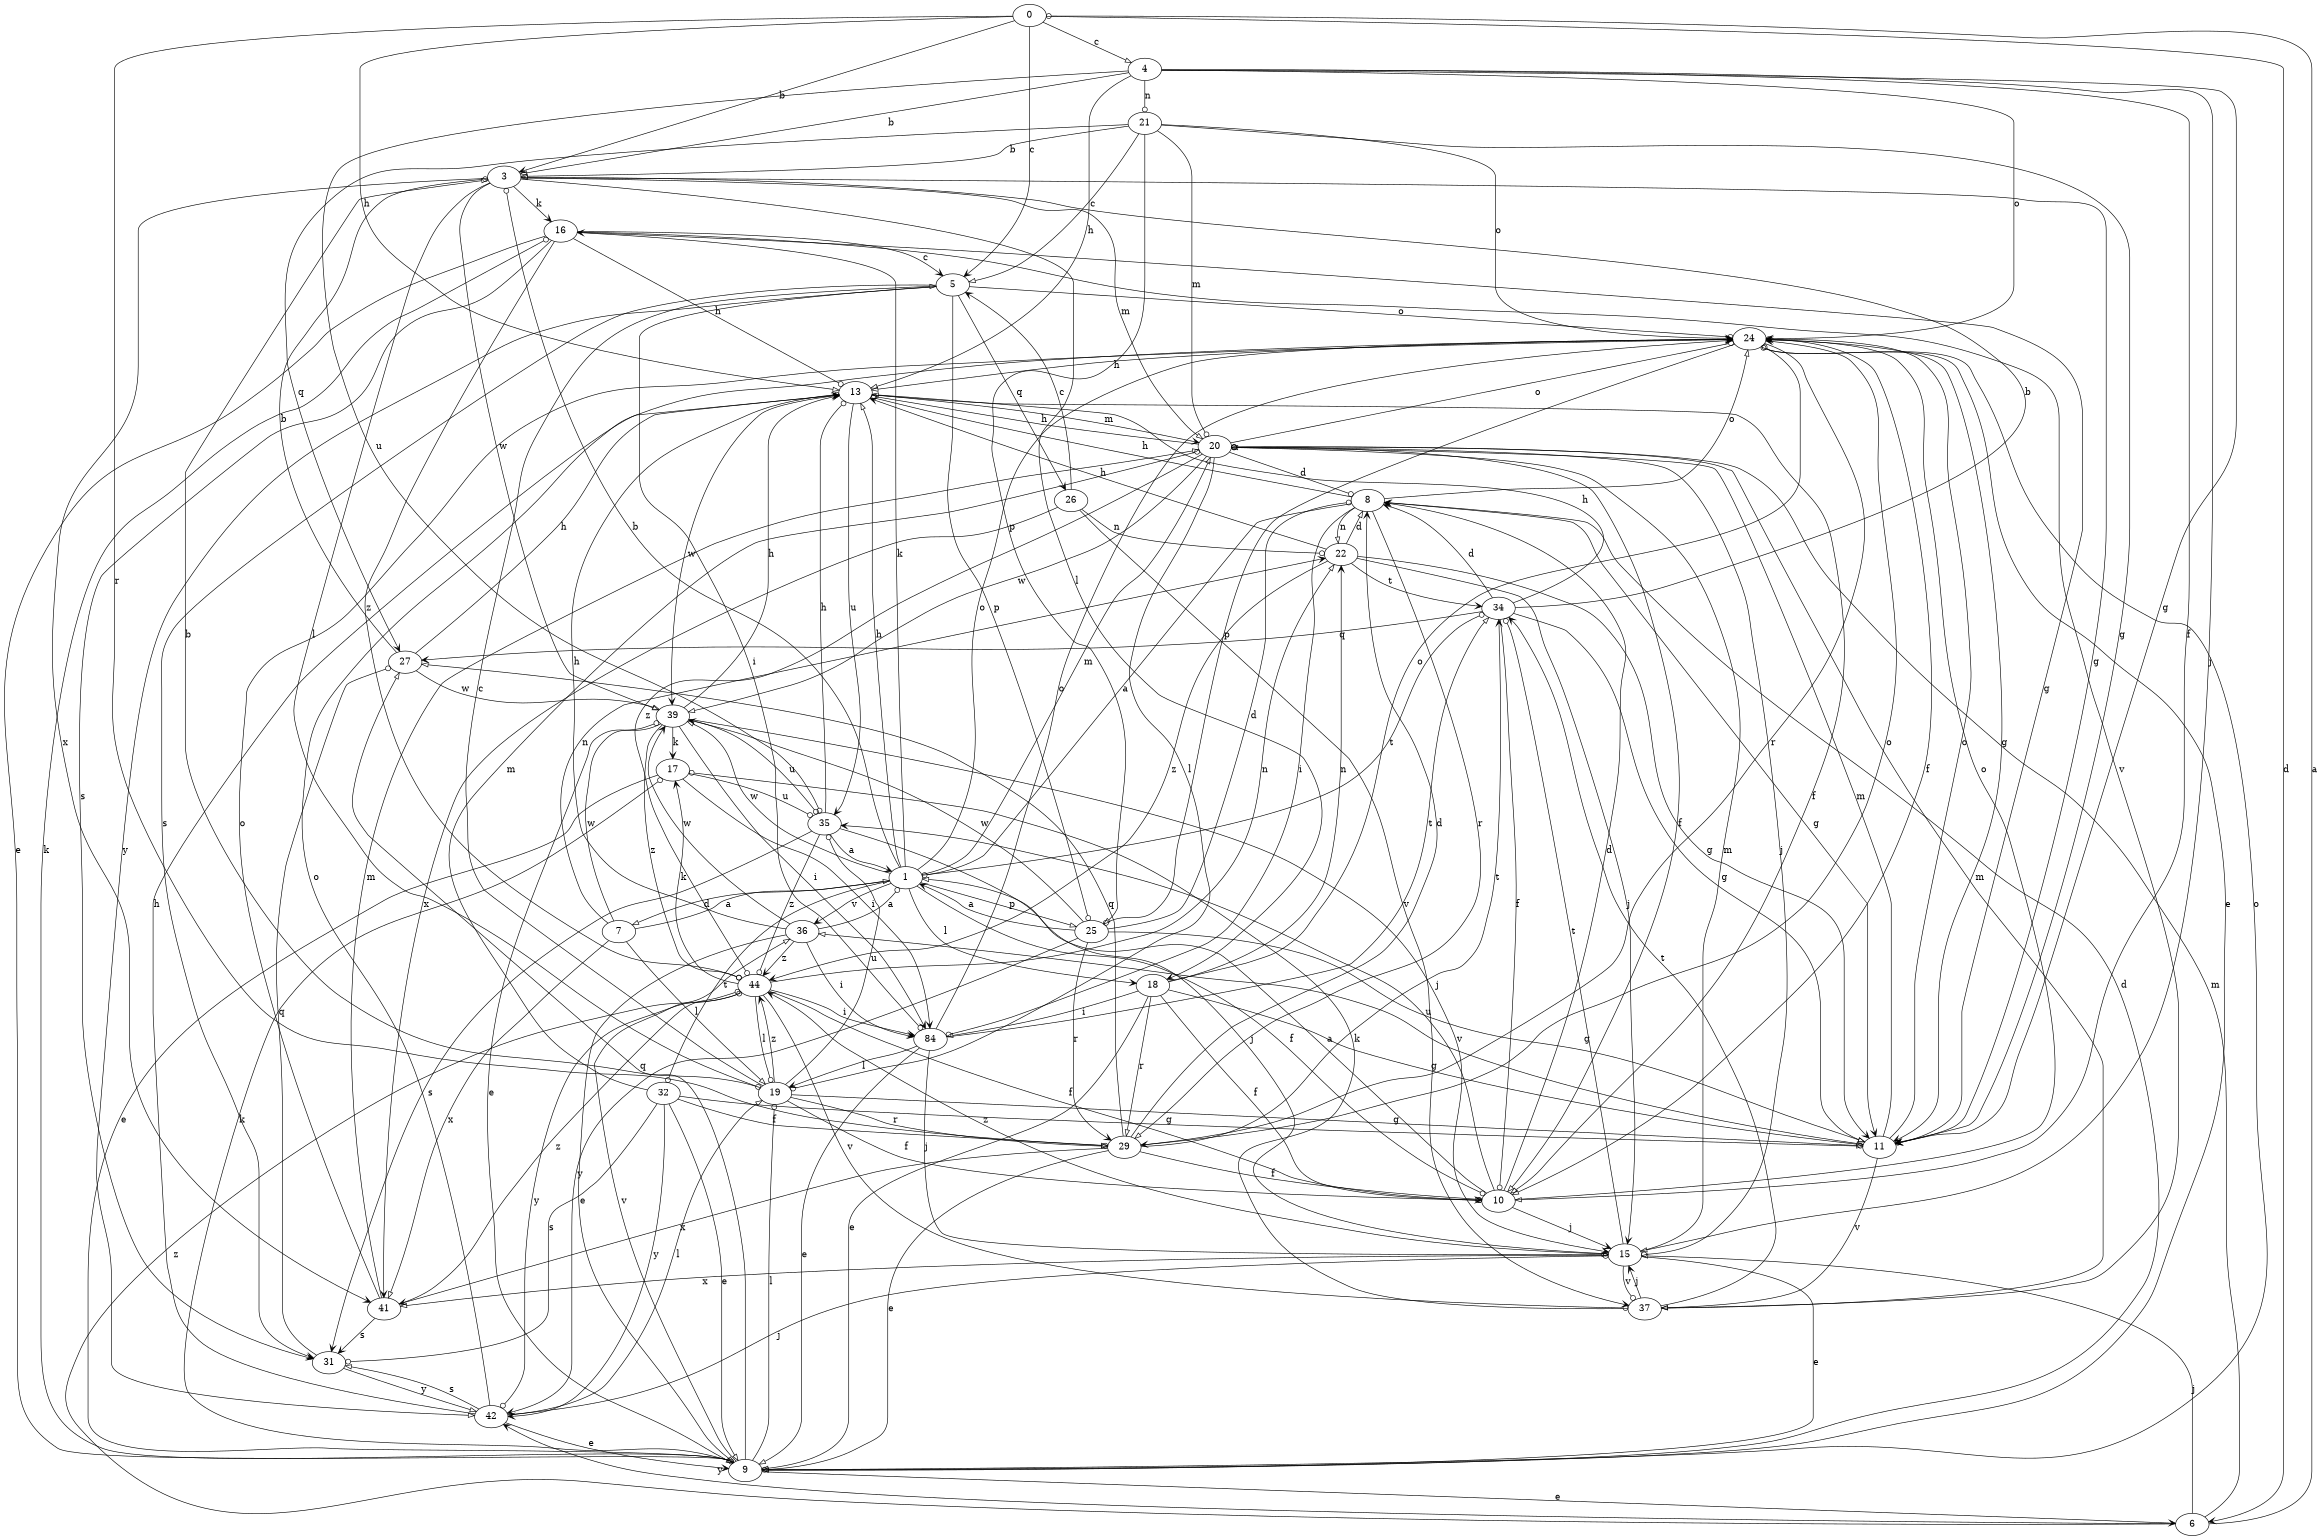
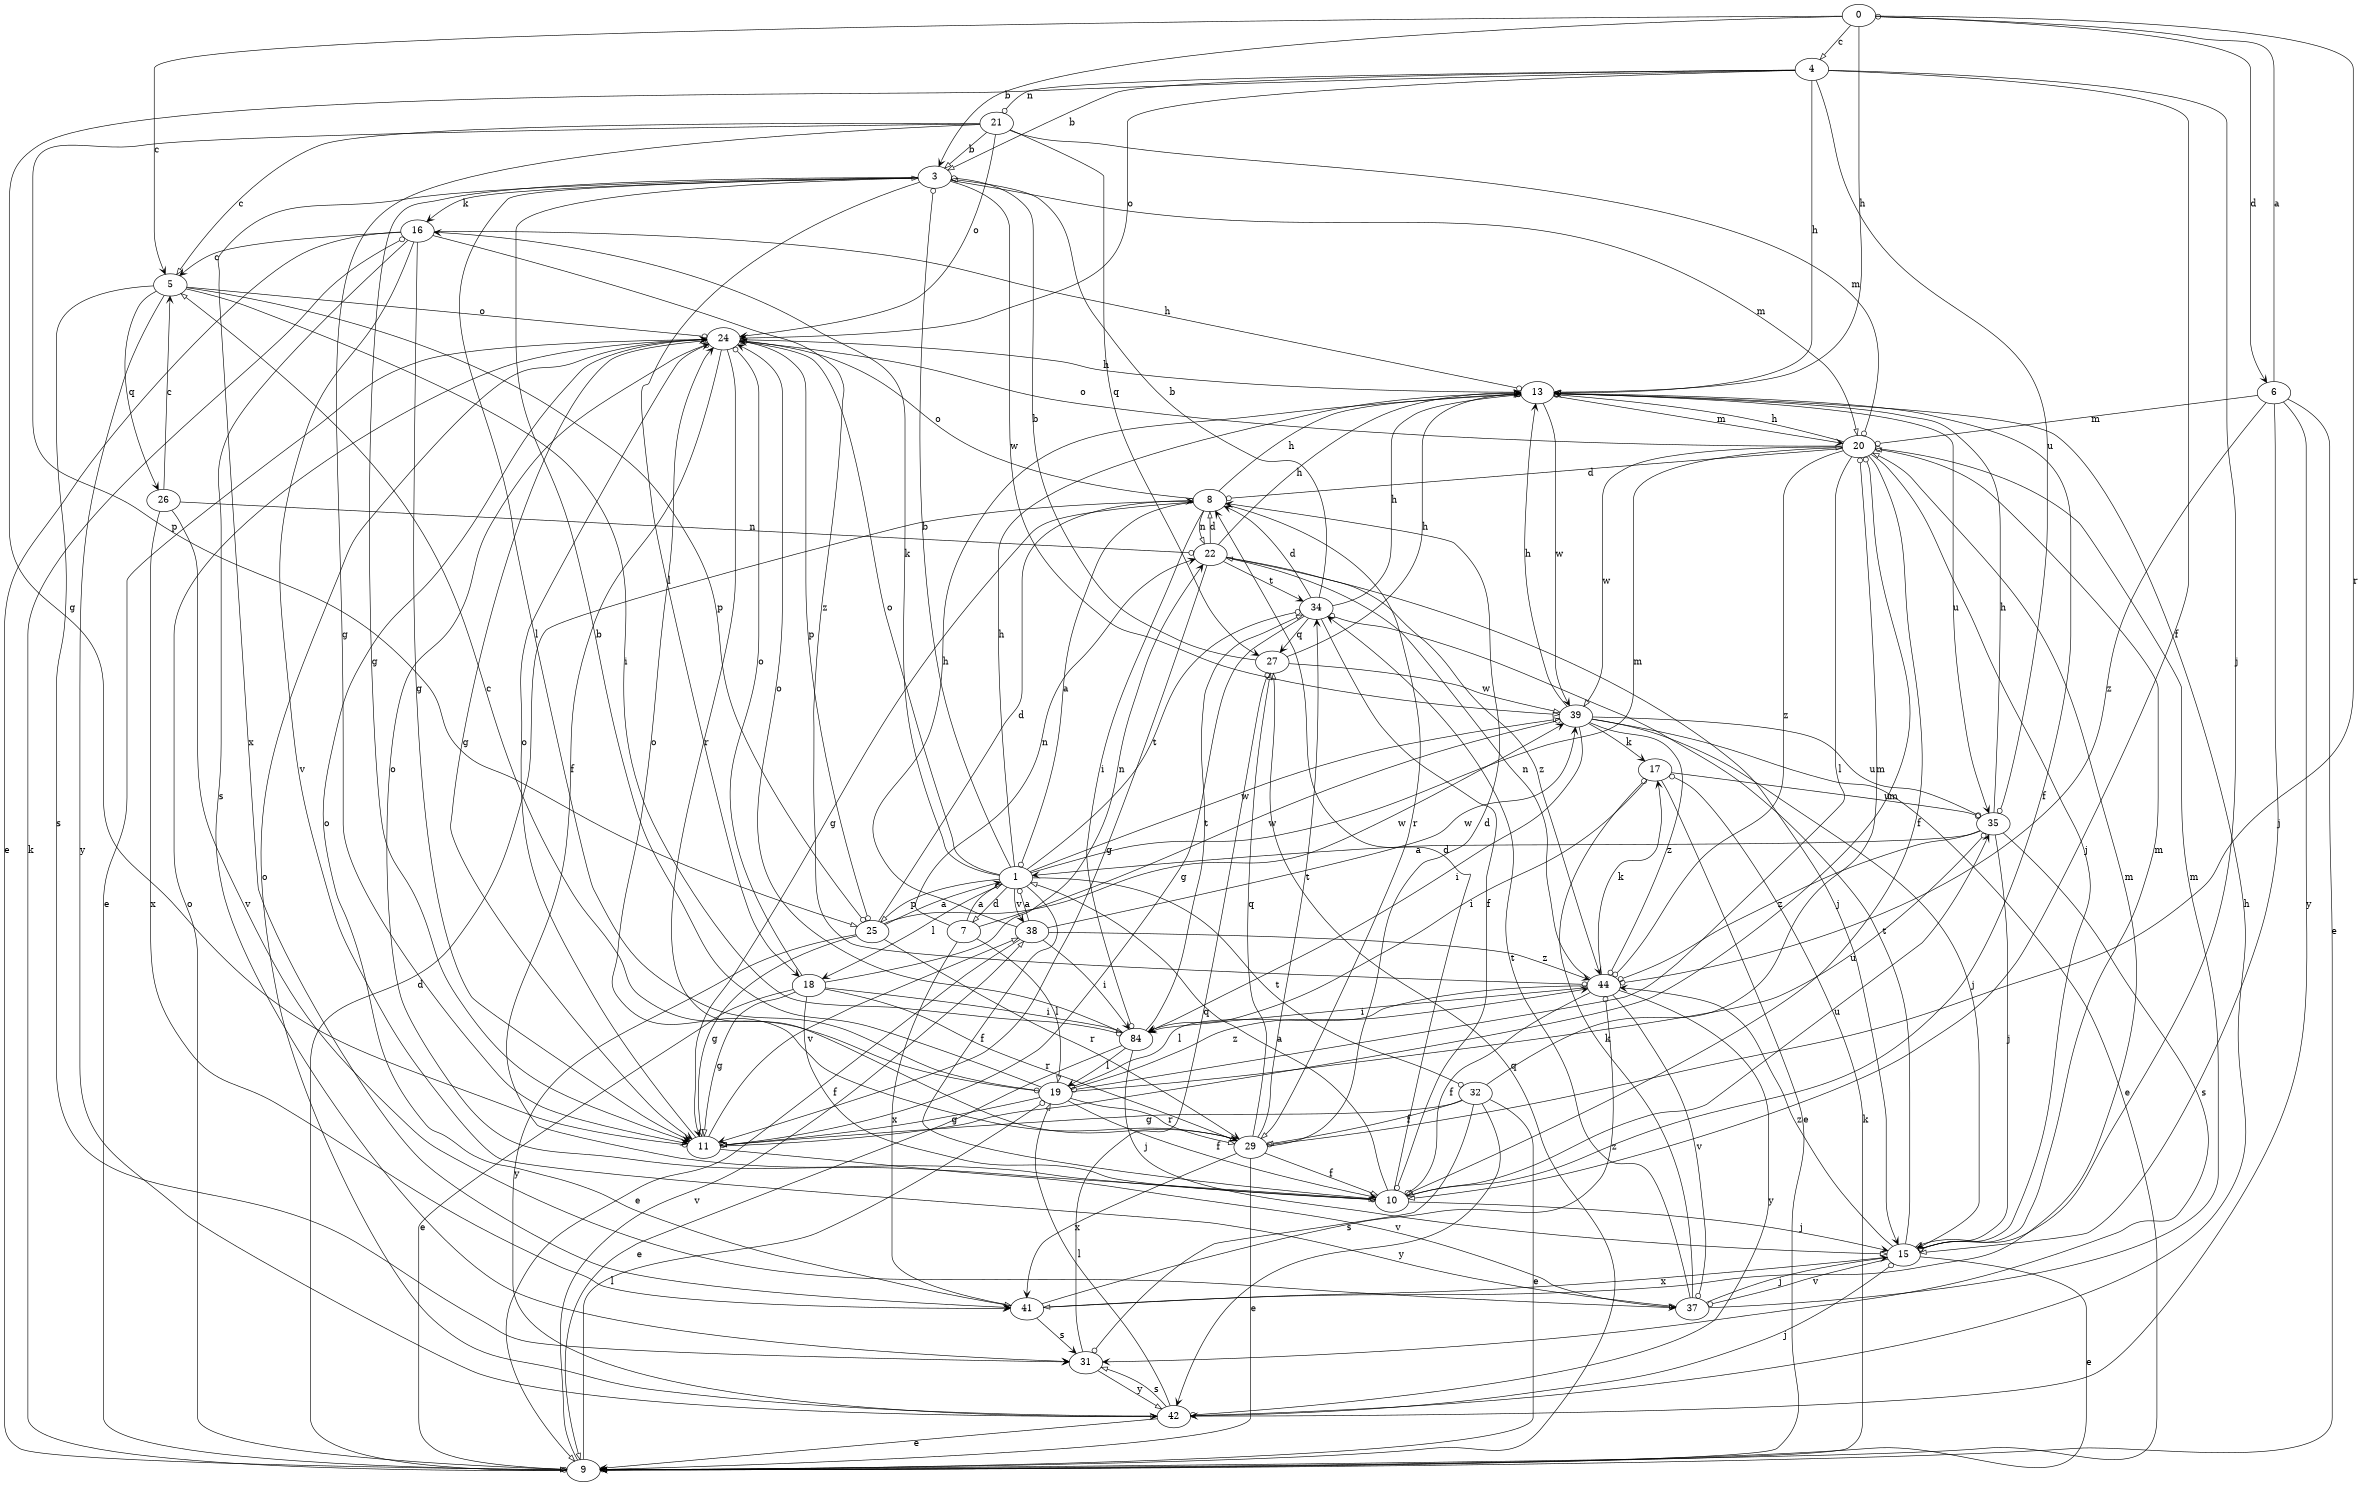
node "36": label "36" -> "38"
edge "9" -> "6": reversed
